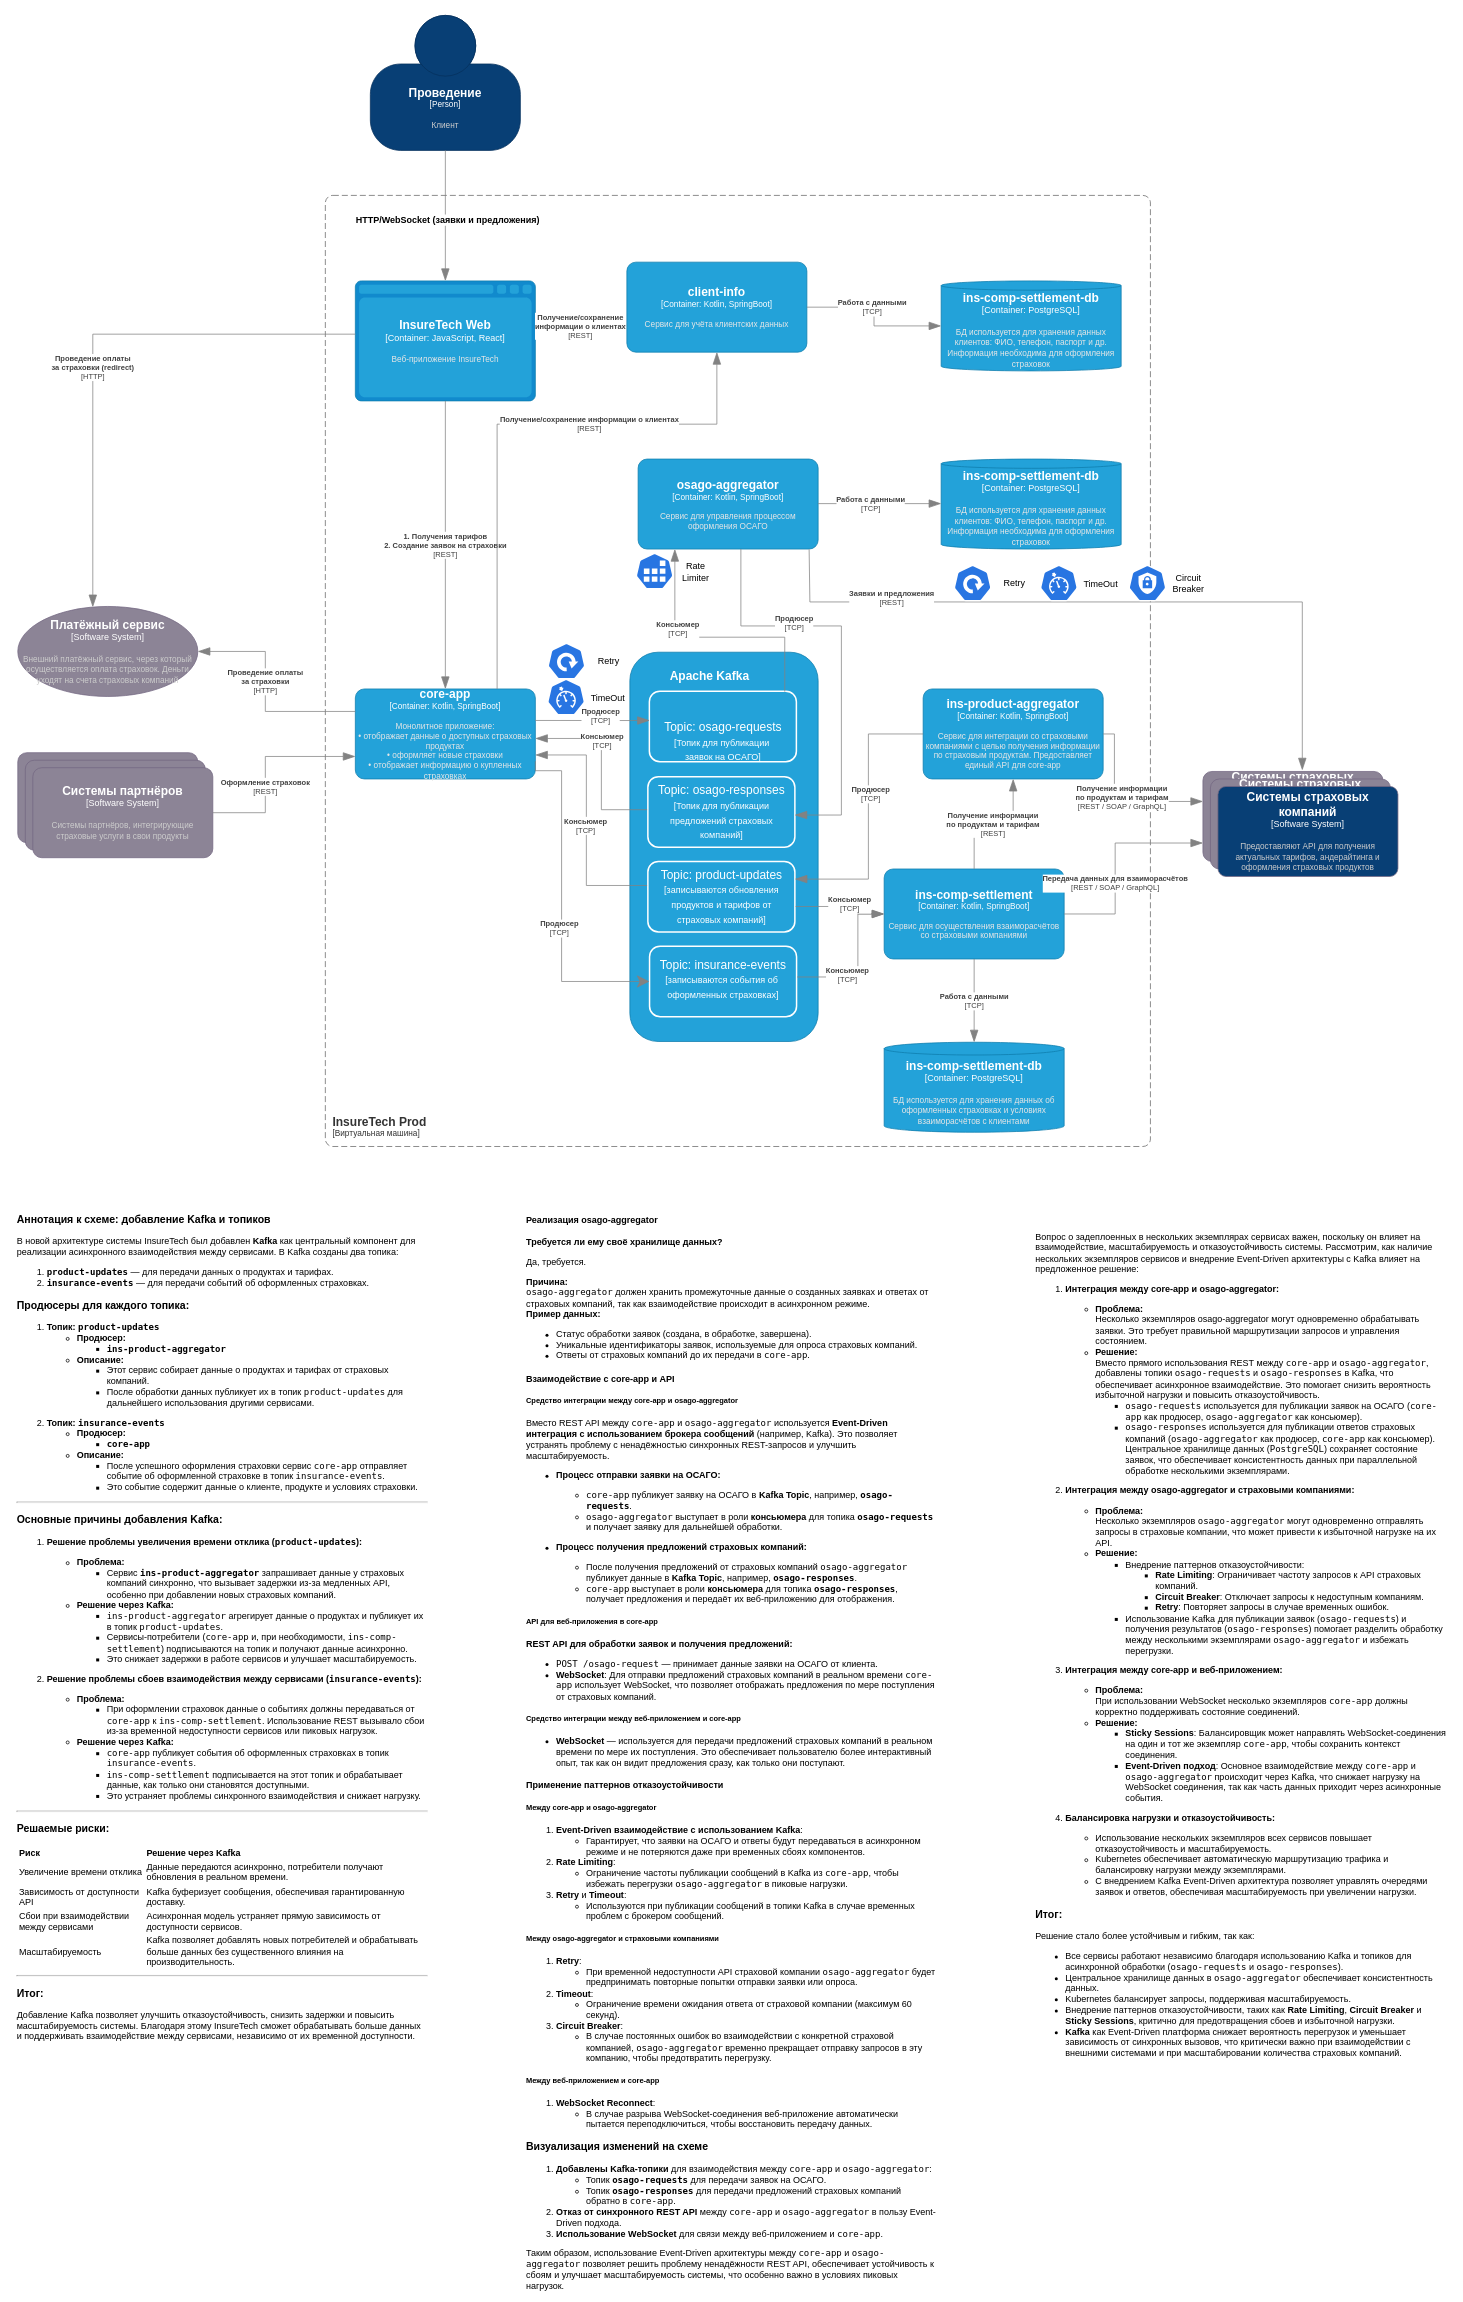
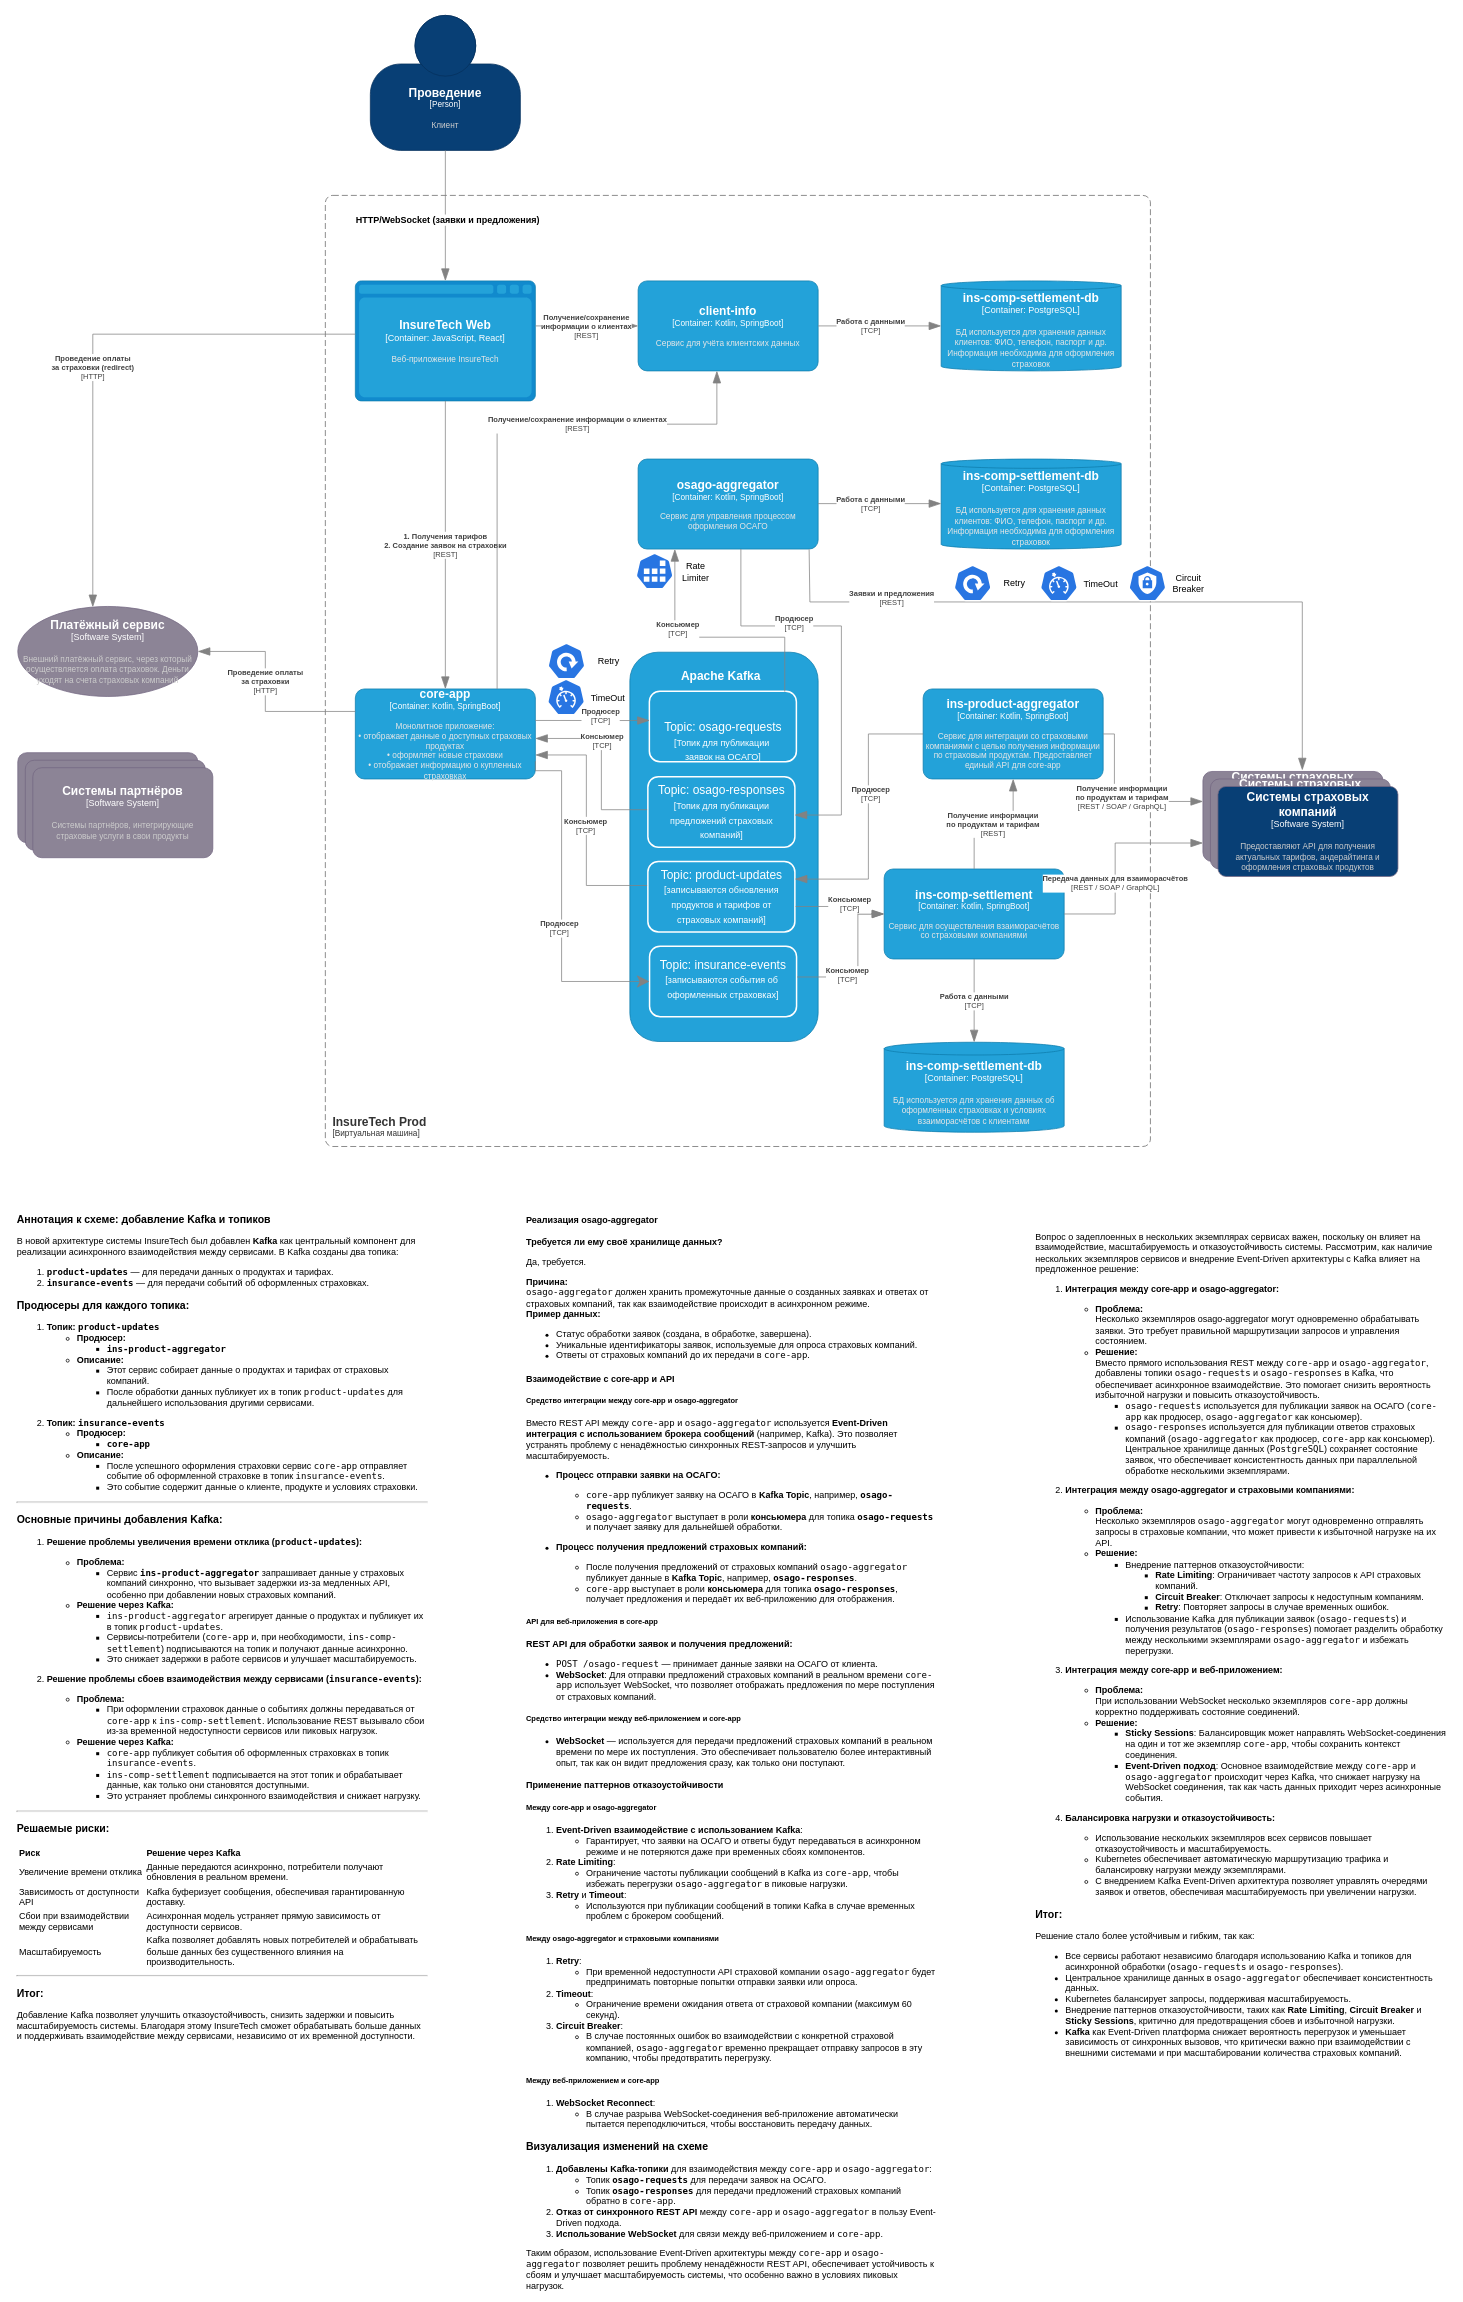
node "client-info [Container: Kotlin, SpringBoot] Сервис для учёта клиентских данных": moved (717, 307) -> (728, 326)
node "Apache Kafka": moved (710, 675) -> (721, 675)
edge "Системы партнёров [Software System] Системы партнёров, интегрирующие страховые услуги в свои продукты" -> "core-app [Container: Kotlin, SpringBoot] Монолитное приложение: • отображает данные о доступных страховых продуктах • оформляет новые страховки • отображает информацию о купленных страховках": removed, label "Оформление страховок [REST]"
